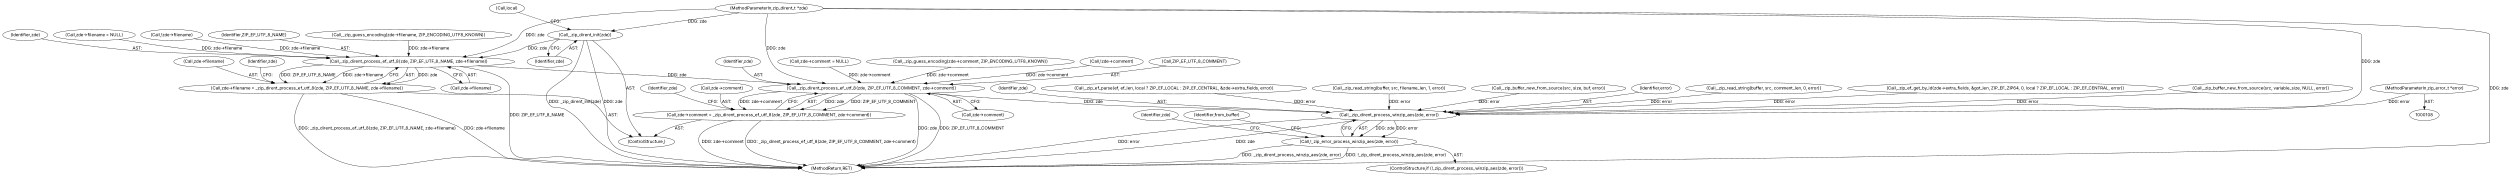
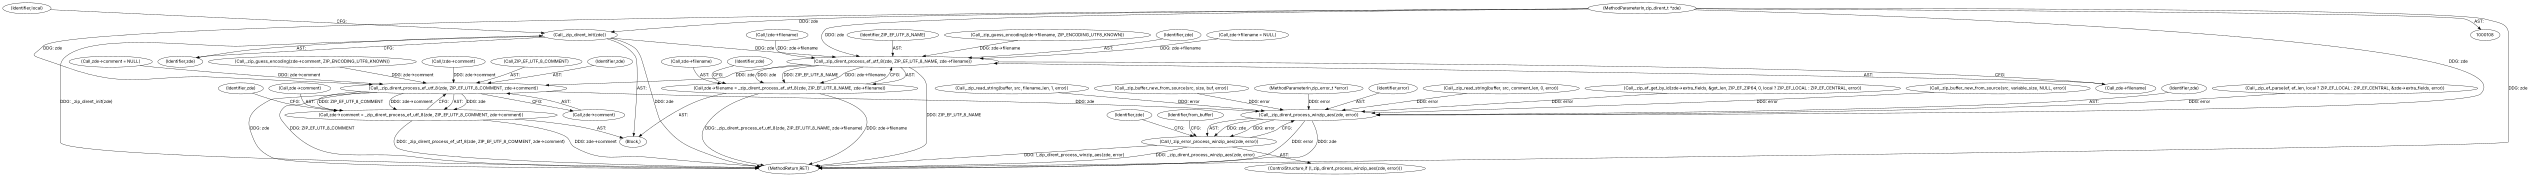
node "(Call,local)": label "(Call,local)" -> "(Identifier,local)"
edge "(MethodParameterIn,zip_error_t *error)" -> "1000108": now "(MethodParameterIn,zip_dirent_t *zde)" -> "1000108"
node "(ControlStructure,)": label "(ControlStructure,)" -> "(Block,)"
